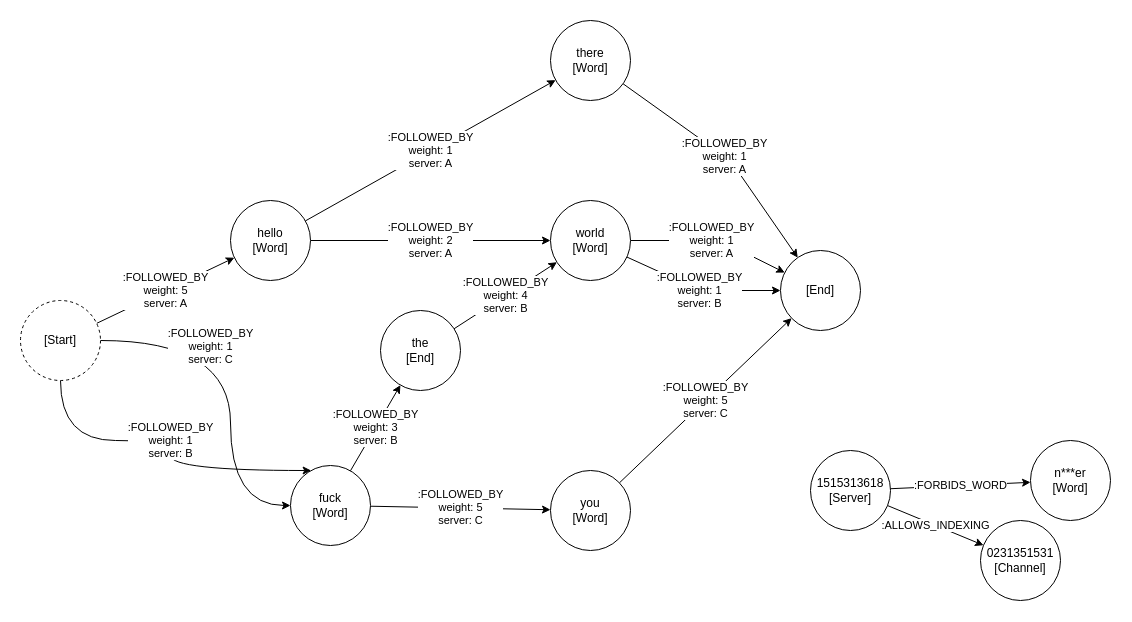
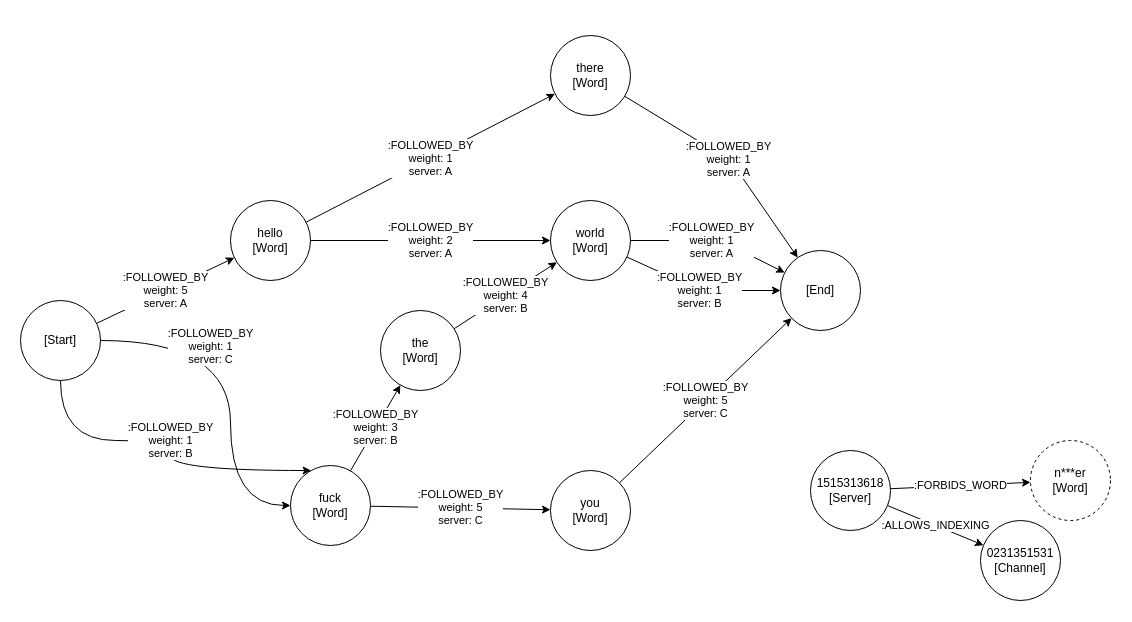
node "there [Word]": moved (591, 61) -> (591, 76)
node "[Start]": style dashed -> solid
node "the [End]": label "the [End]" -> "the [Word]"
node "n***er [Word]": style solid -> dashed
